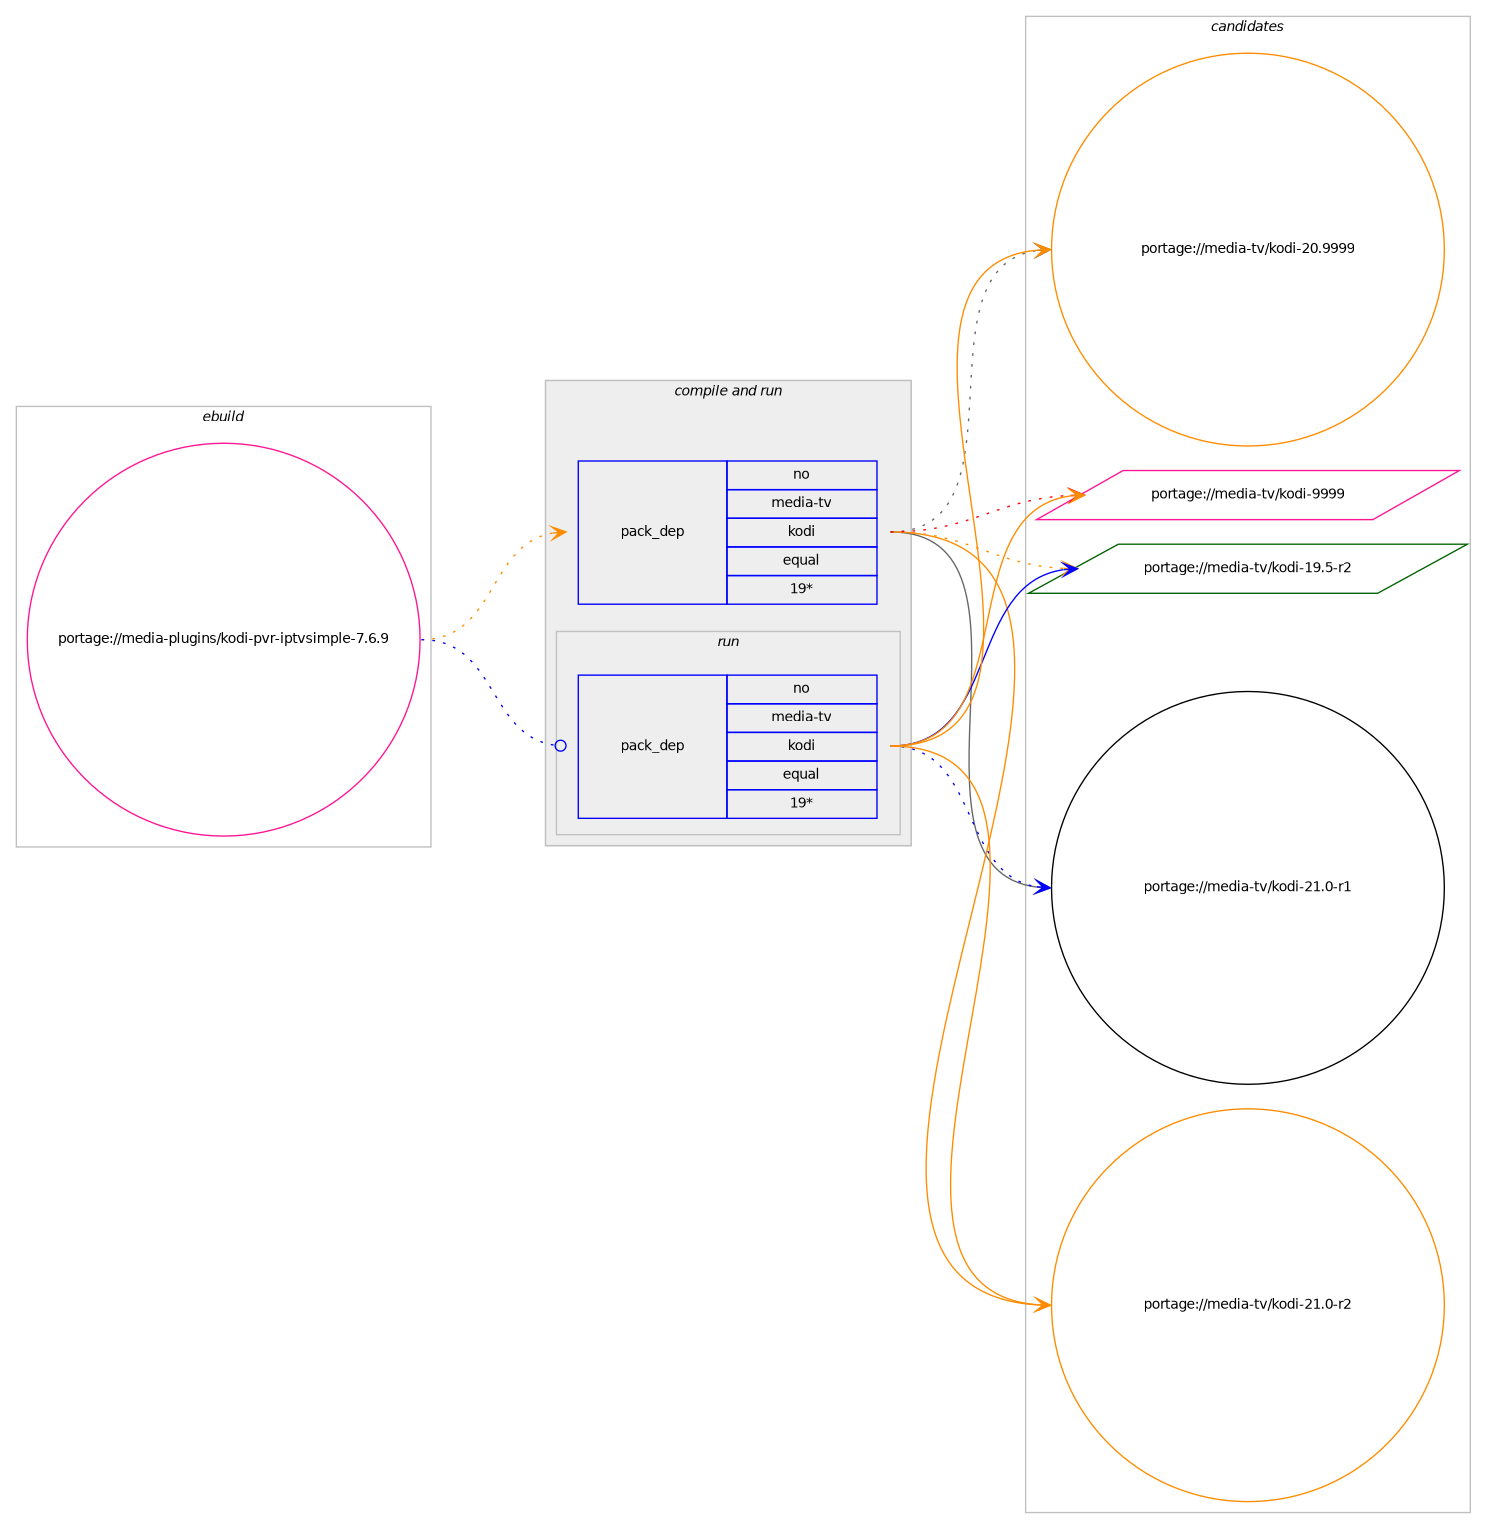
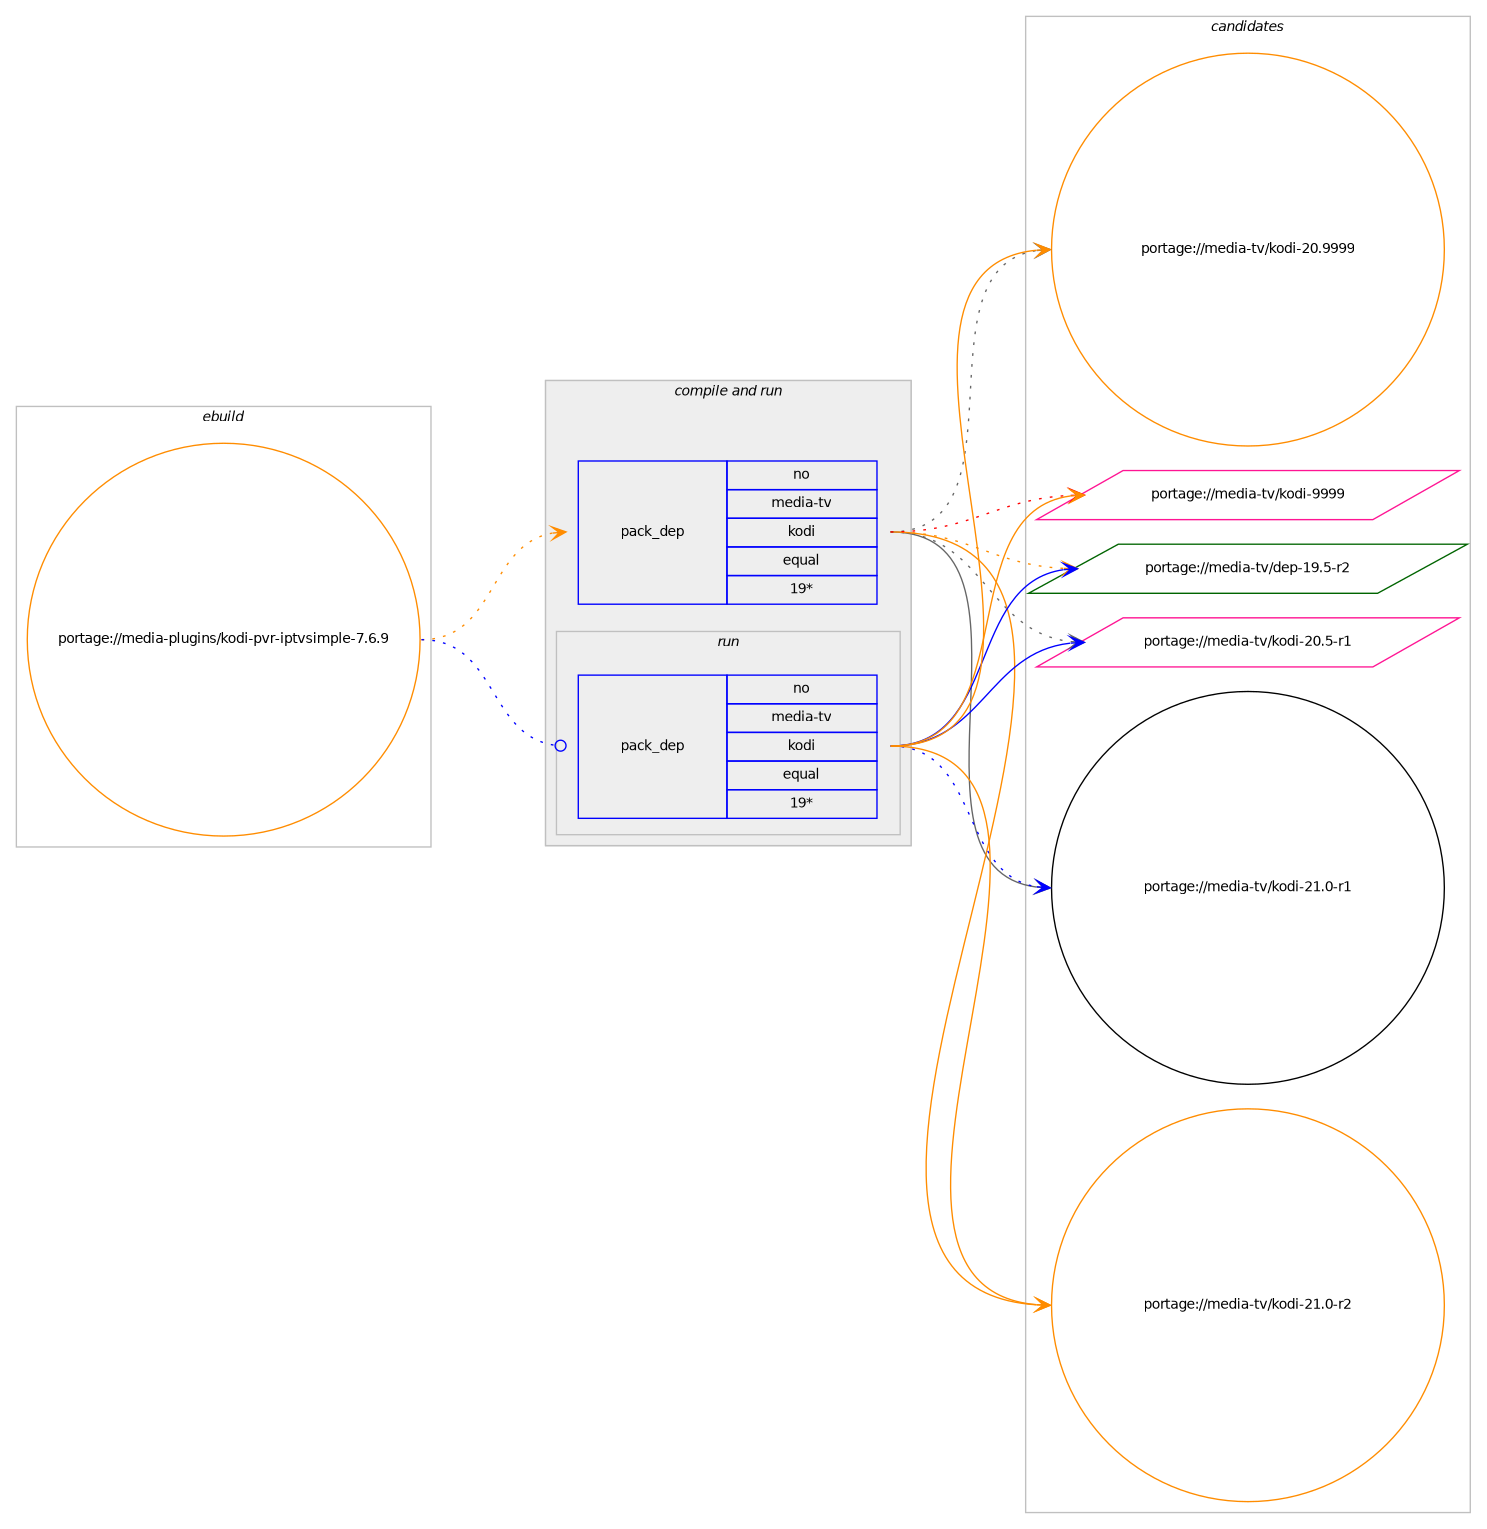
node "portage://media-tv/kodi-19.5-r2": label "portage://media-tv/kodi-19.5-r2" -> "portage://media-tv/dep-19.5-r2"
node "portage://media-plugins/kodi-pvr-iptvsimple-7.6.9": color deeppink -> darkorange
node "portage://media-tv/kodi-20.5-r1": added
